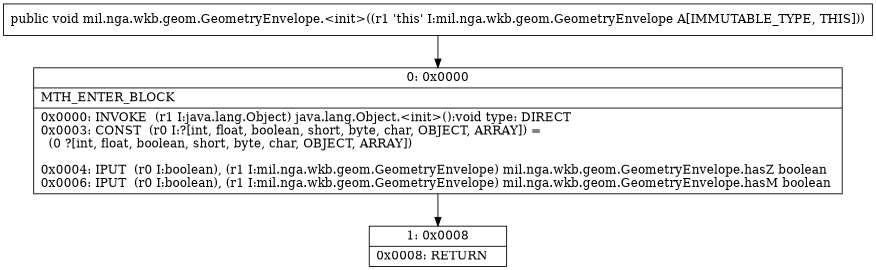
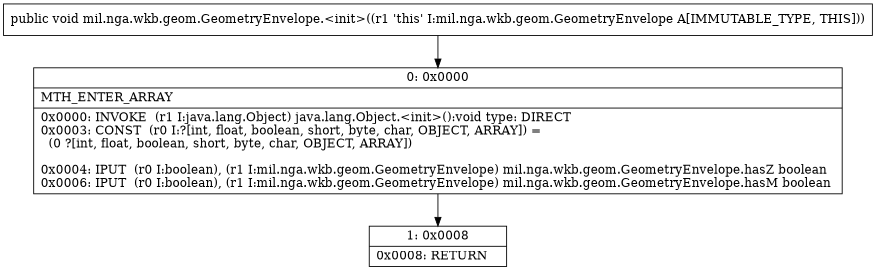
node "0: 0x0000": text "MTH_ENTER_BLOCK" -> "MTH_ENTER_ARRAY"
